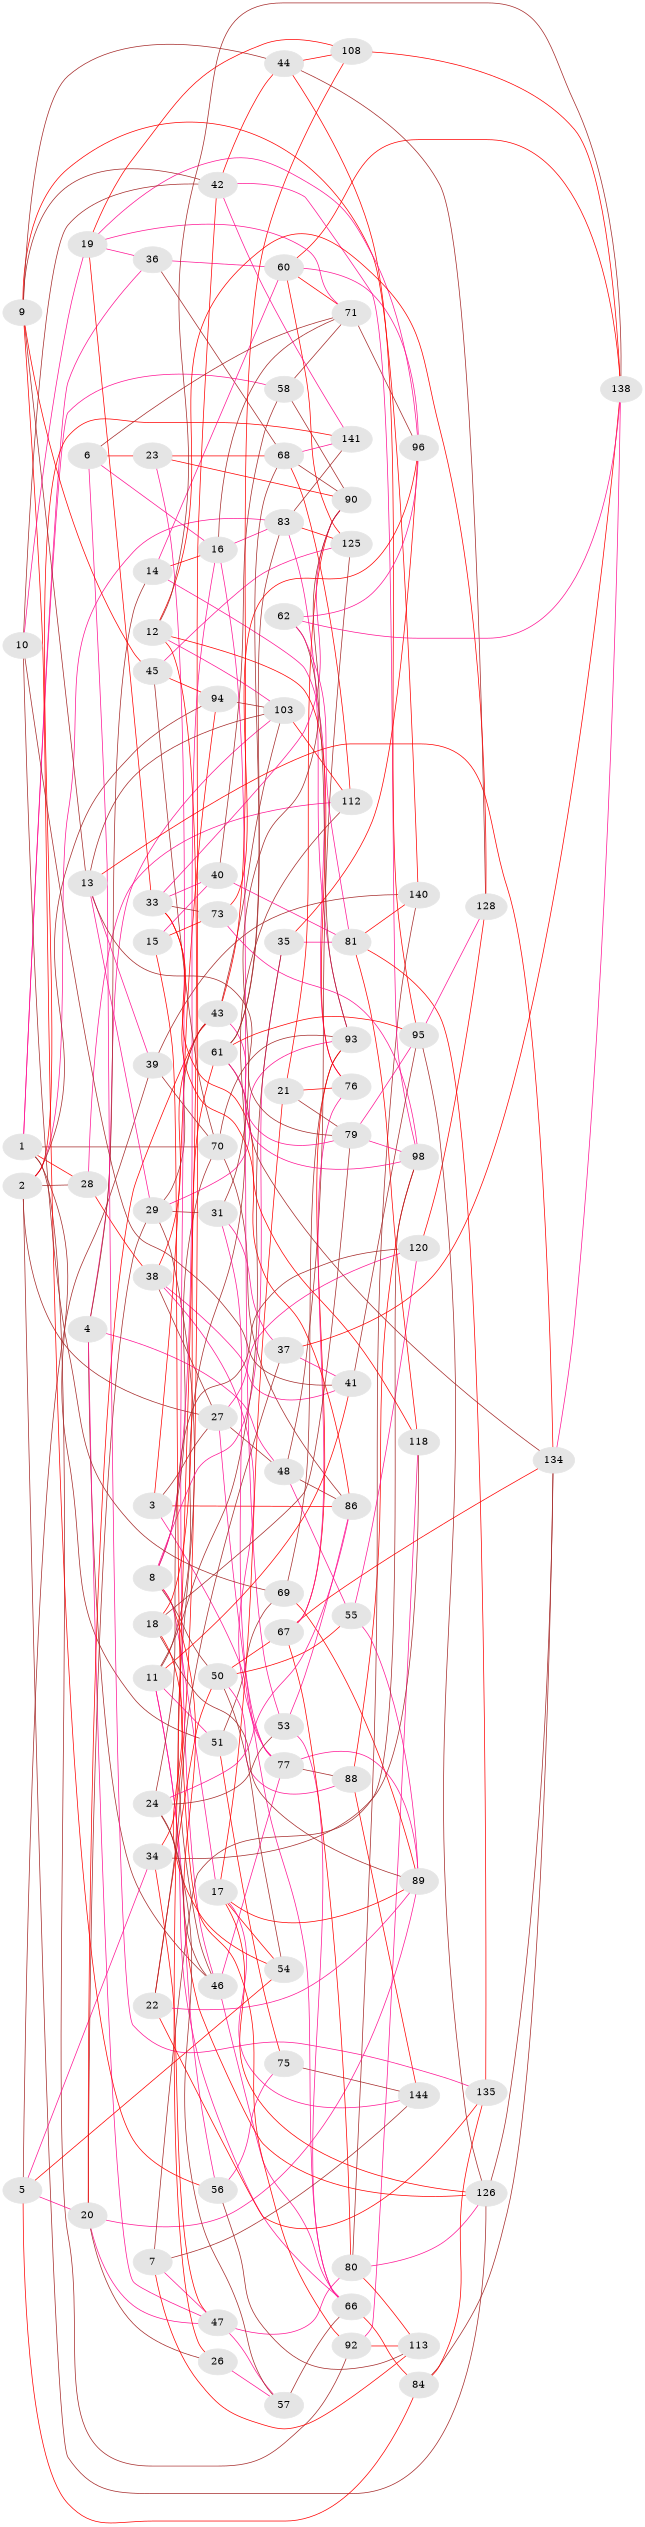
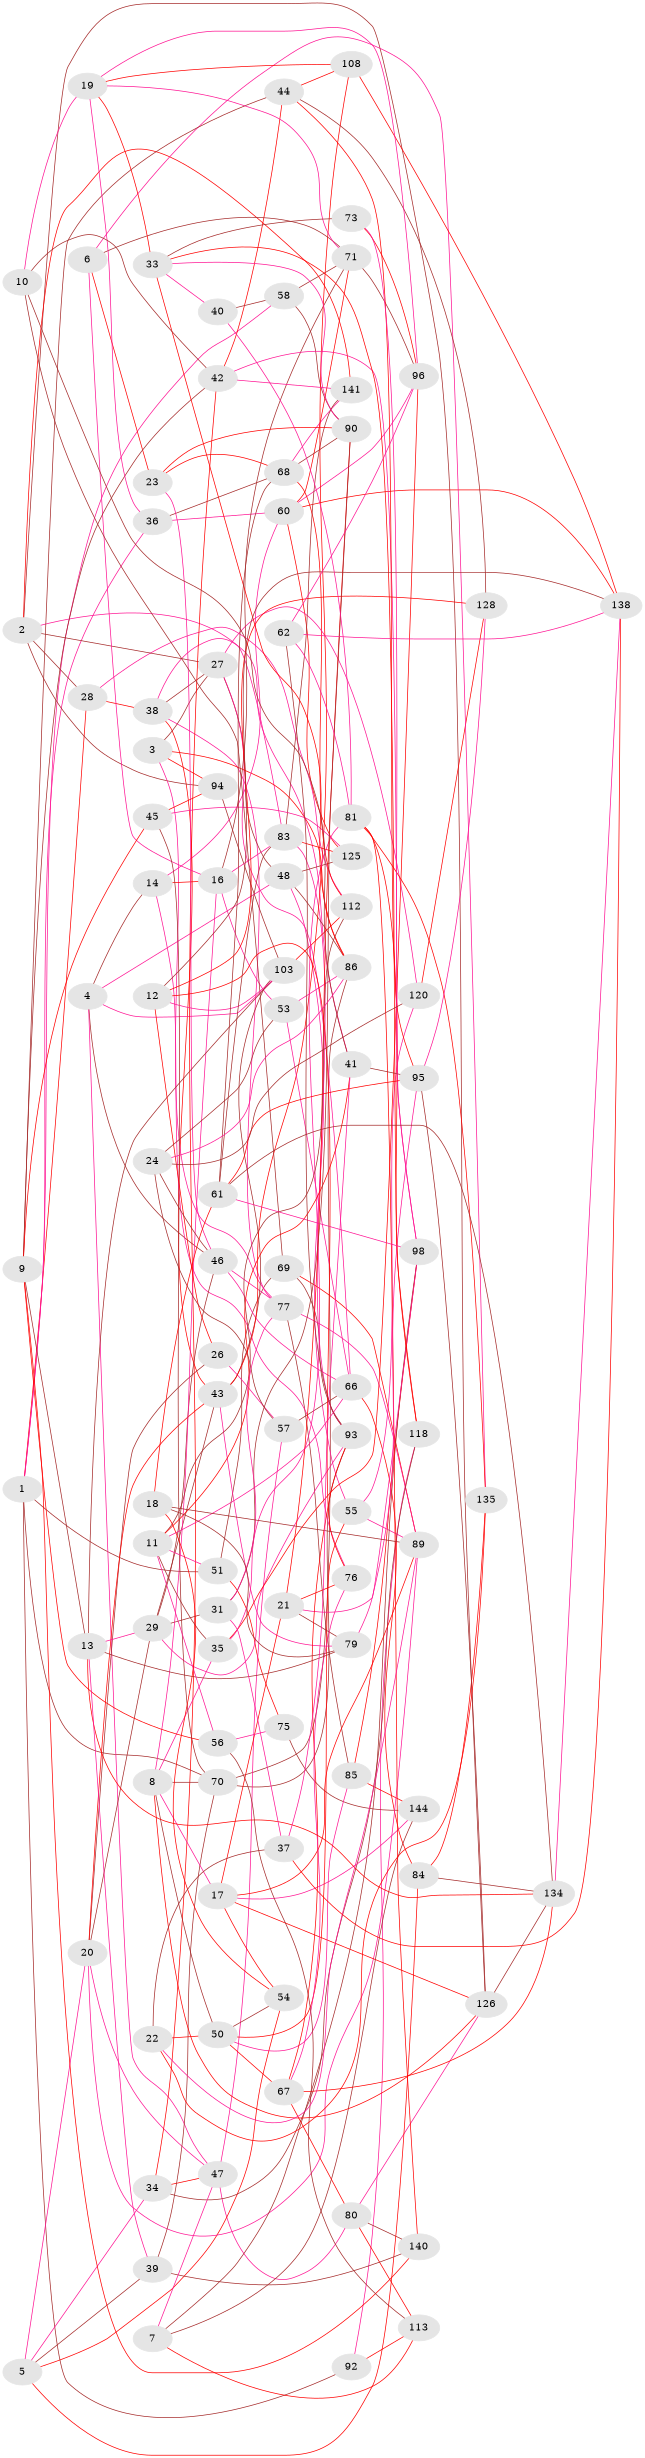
node "15": removed
edge "79" -- "98": now "21" -- "98"
node "88": label "88" -> "85"
